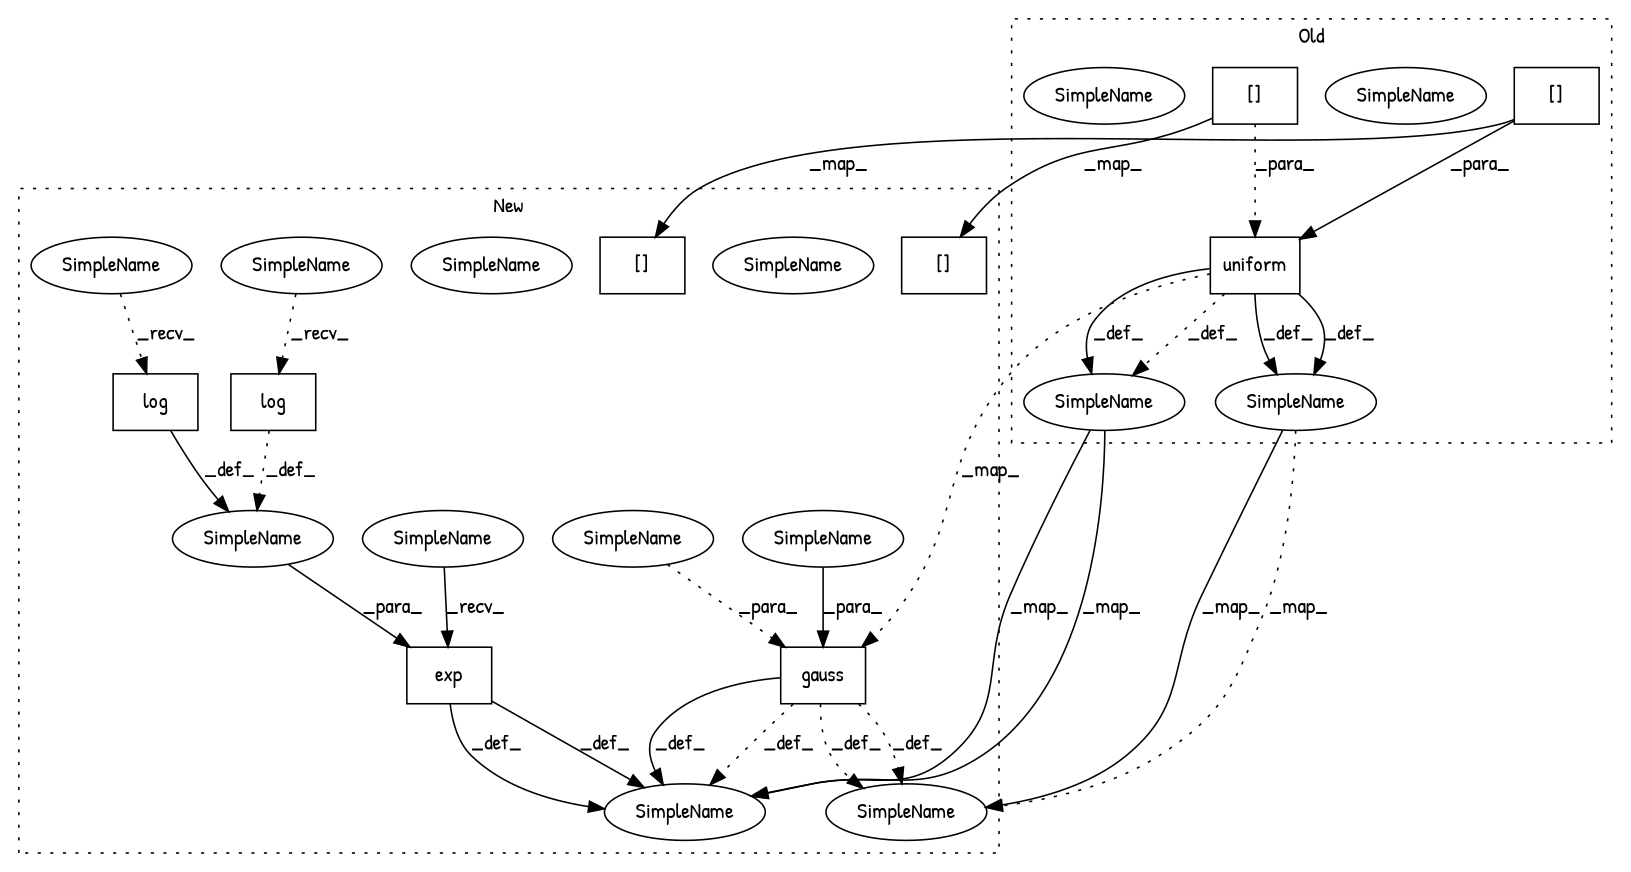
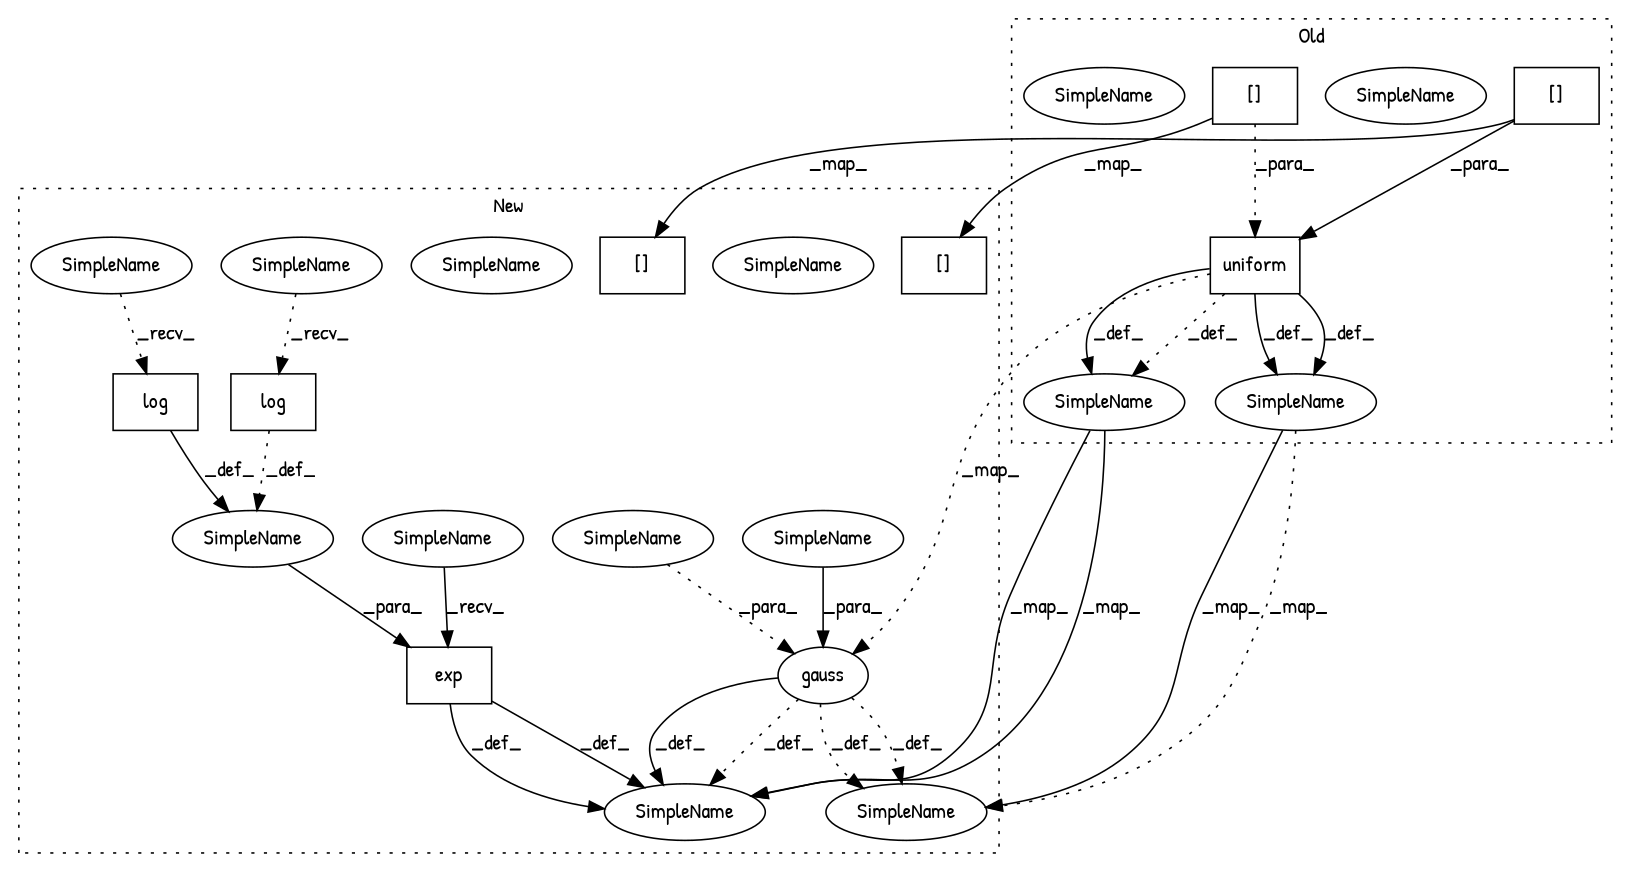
node "gauss": shape box -> ellipse
